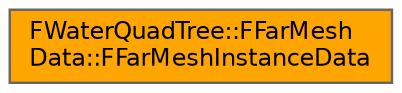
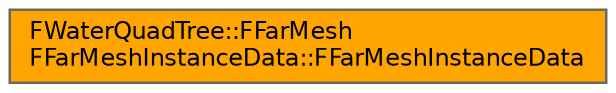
node "FWaterQuadTree::FFarMesh Data::FFarMeshInstanceData": label "FWaterQuadTree::FFarMesh Data::FFarMeshInstanceData" -> "FWaterQuadTree::FFarMesh FFarMeshInstanceData::FFarMeshInstanceData"
